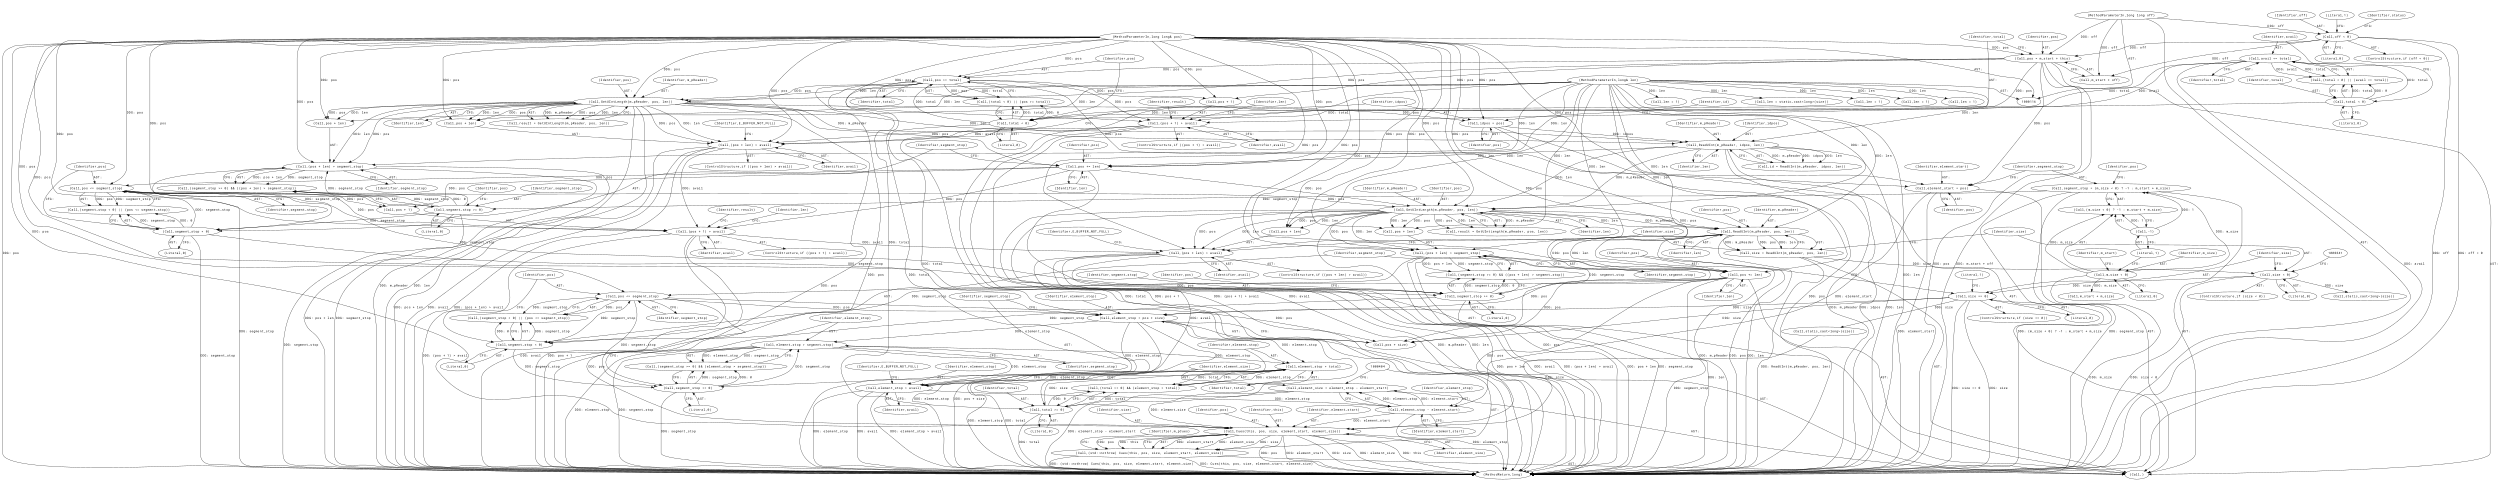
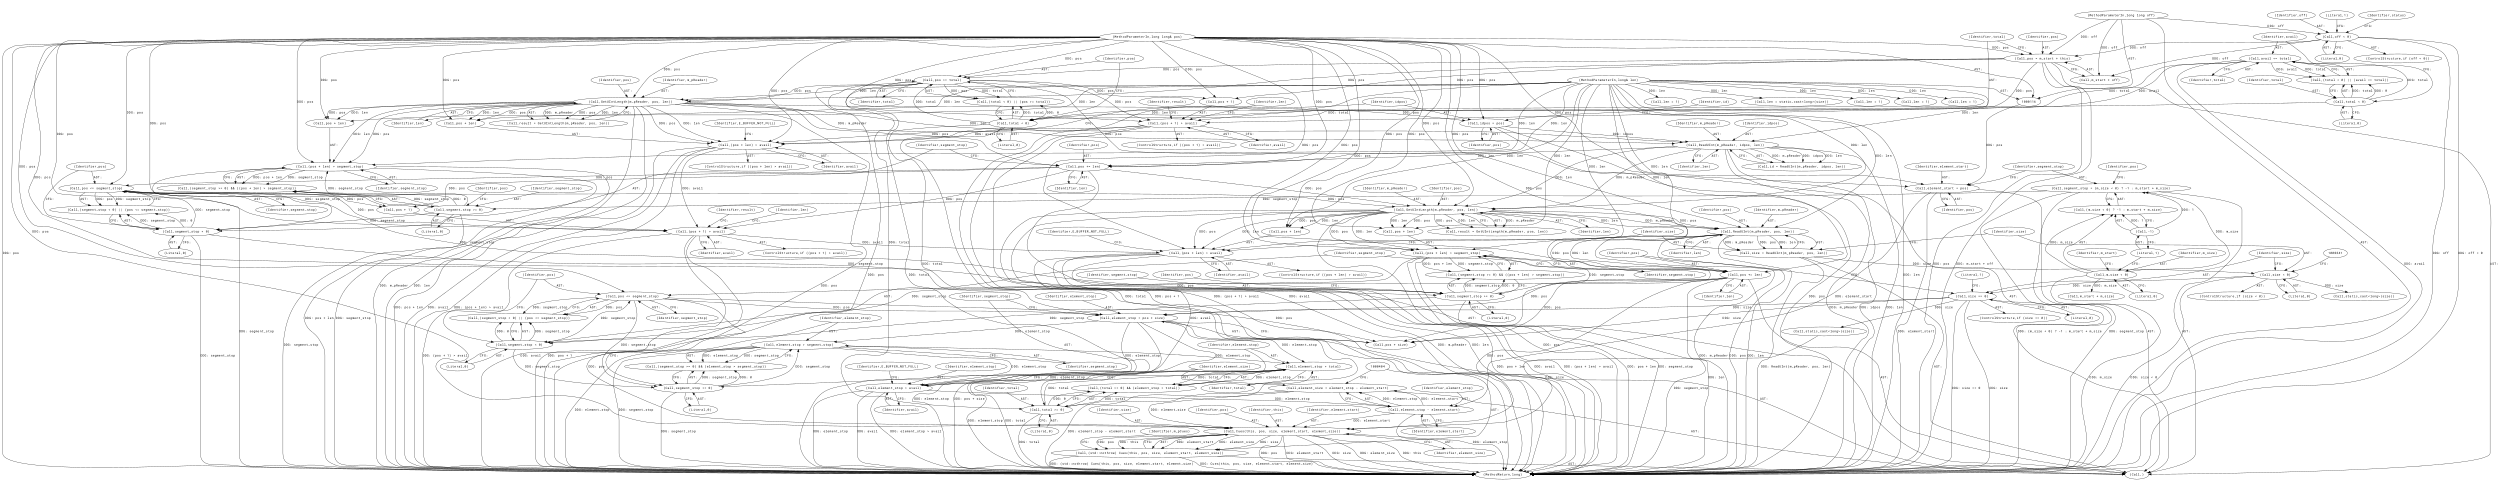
edge "(Call,pos = m_start + this)" -> "(Call,element_start = pos)": now "1000116" -> "(Call,element_start = pos)"
edge "(Call,total >= 0)" -> "(Call,element_stop > total)": label "DDG: size" -> "DDG: total"
